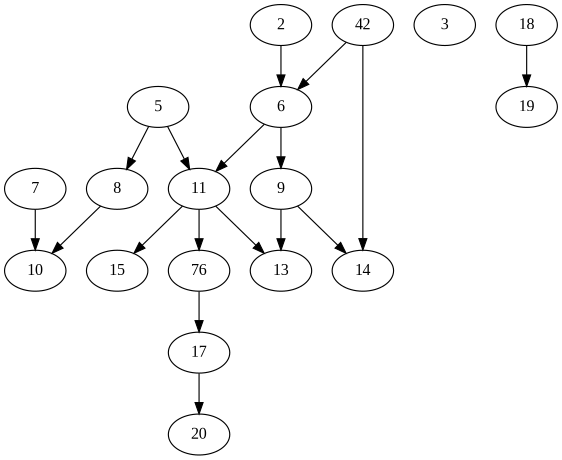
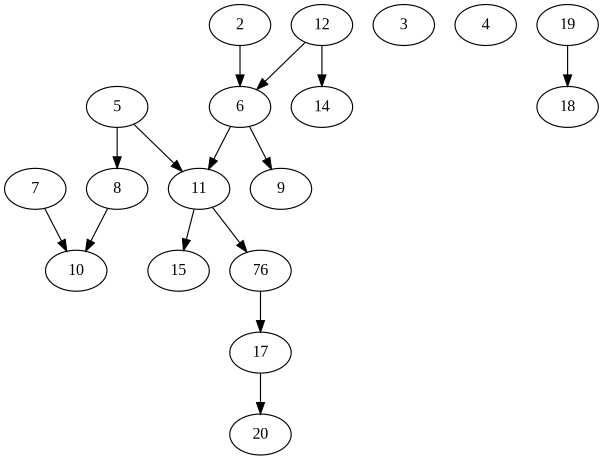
node "42": label "42" -> "12"
node "4": added
edge "18" -> "19": reversed
edge "9" -> "14": removed
node "13": removed
